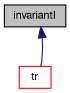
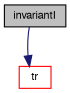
edge "tr" -> "invariantI": reversed
